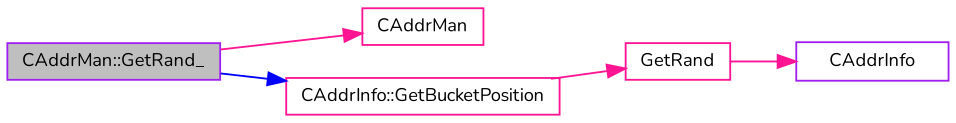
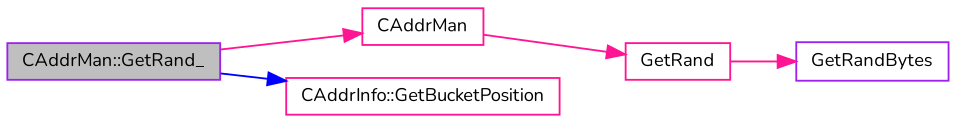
node "CAddrInfo": label "CAddrInfo" -> "GetRandBytes"
edge "CAddrInfo::GetBucketPosition" -> "GetRand": now "CAddrMan" -> "GetRand"
